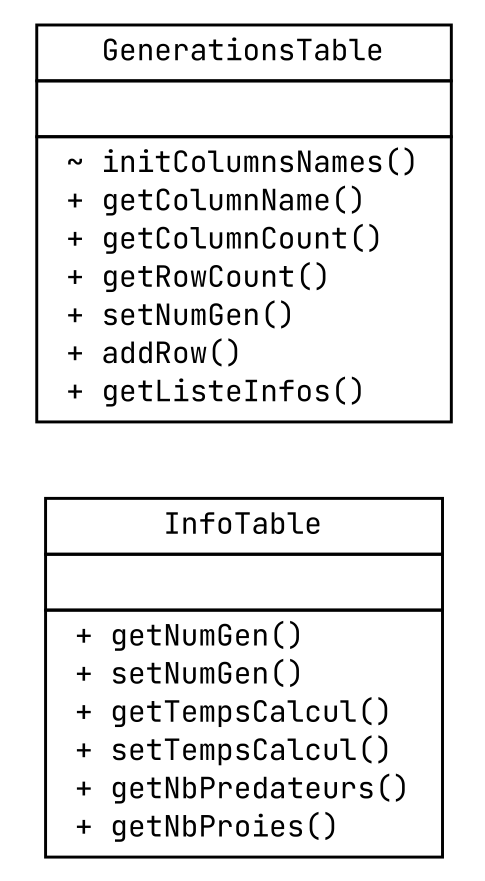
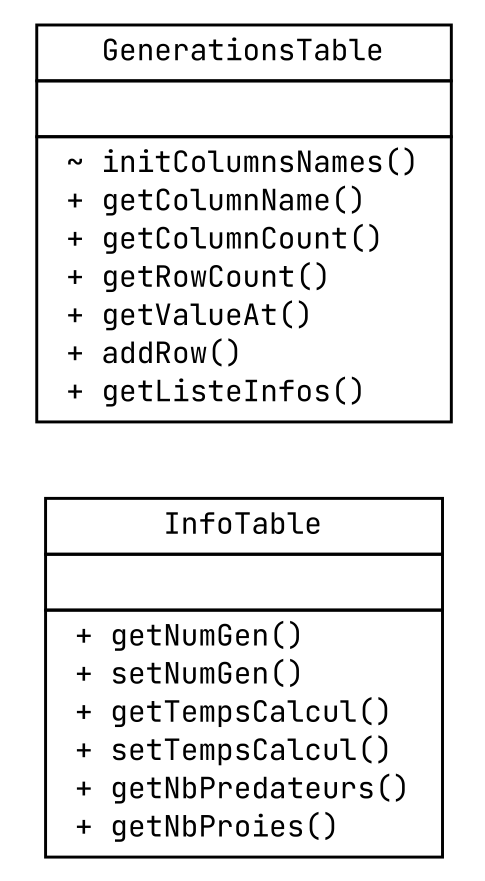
node "GenerationsTable": text "+ setNumGen()" -> "+ getValueAt()"
